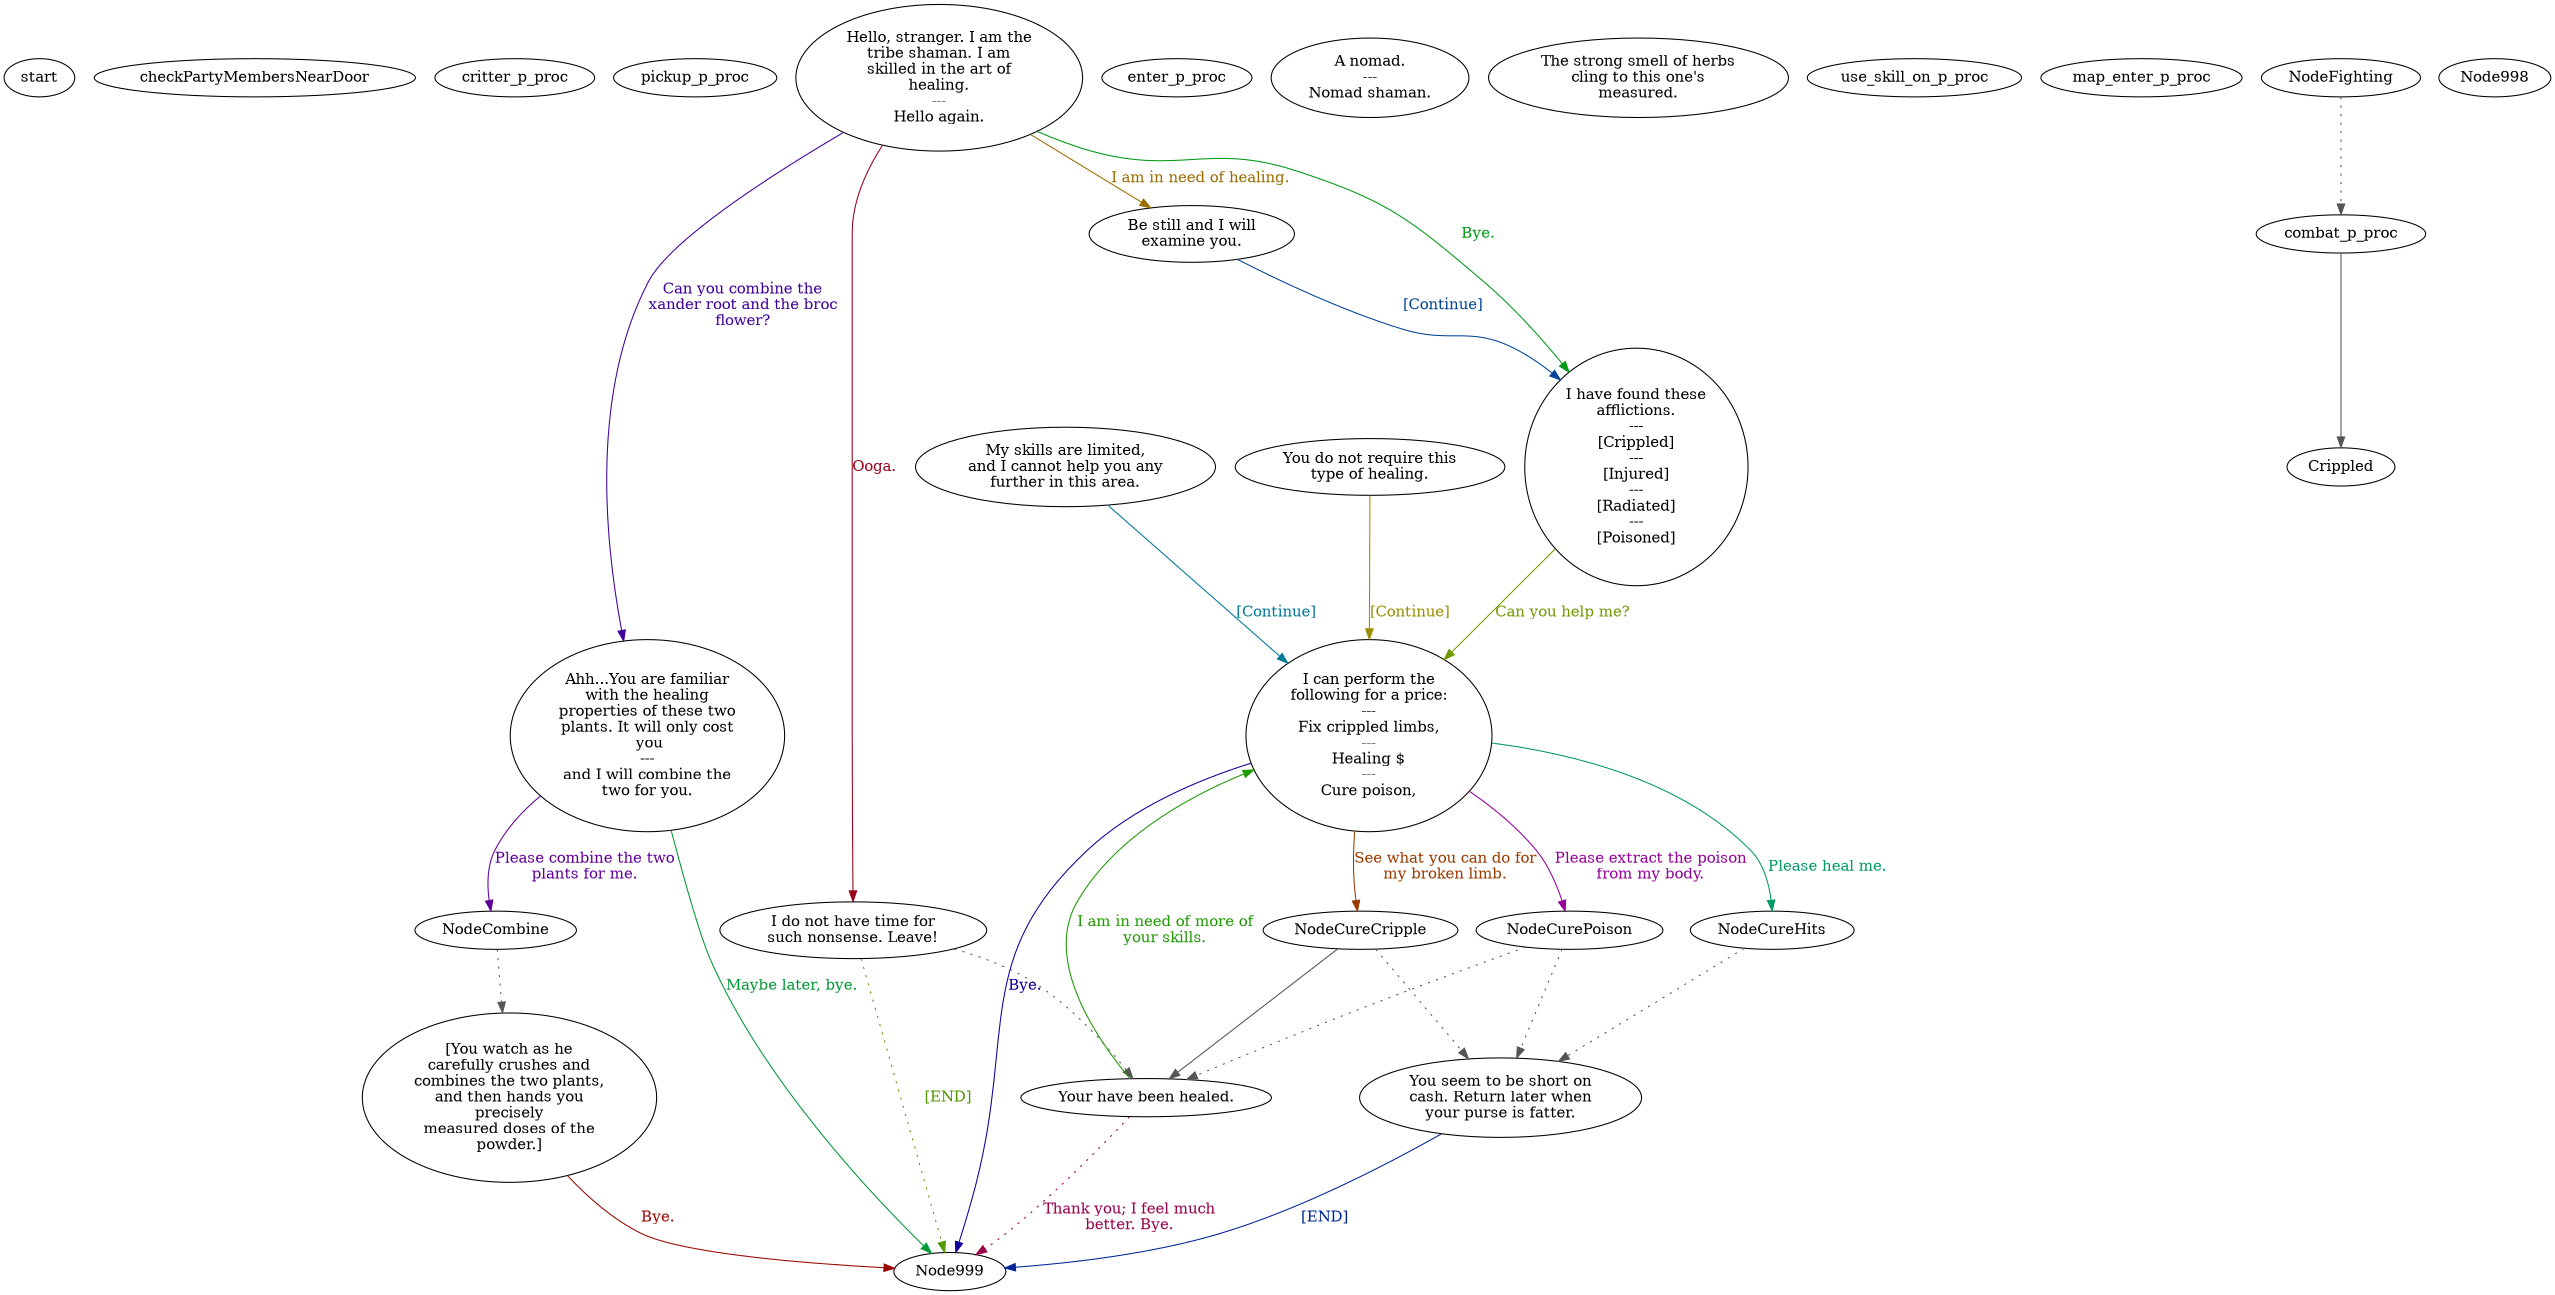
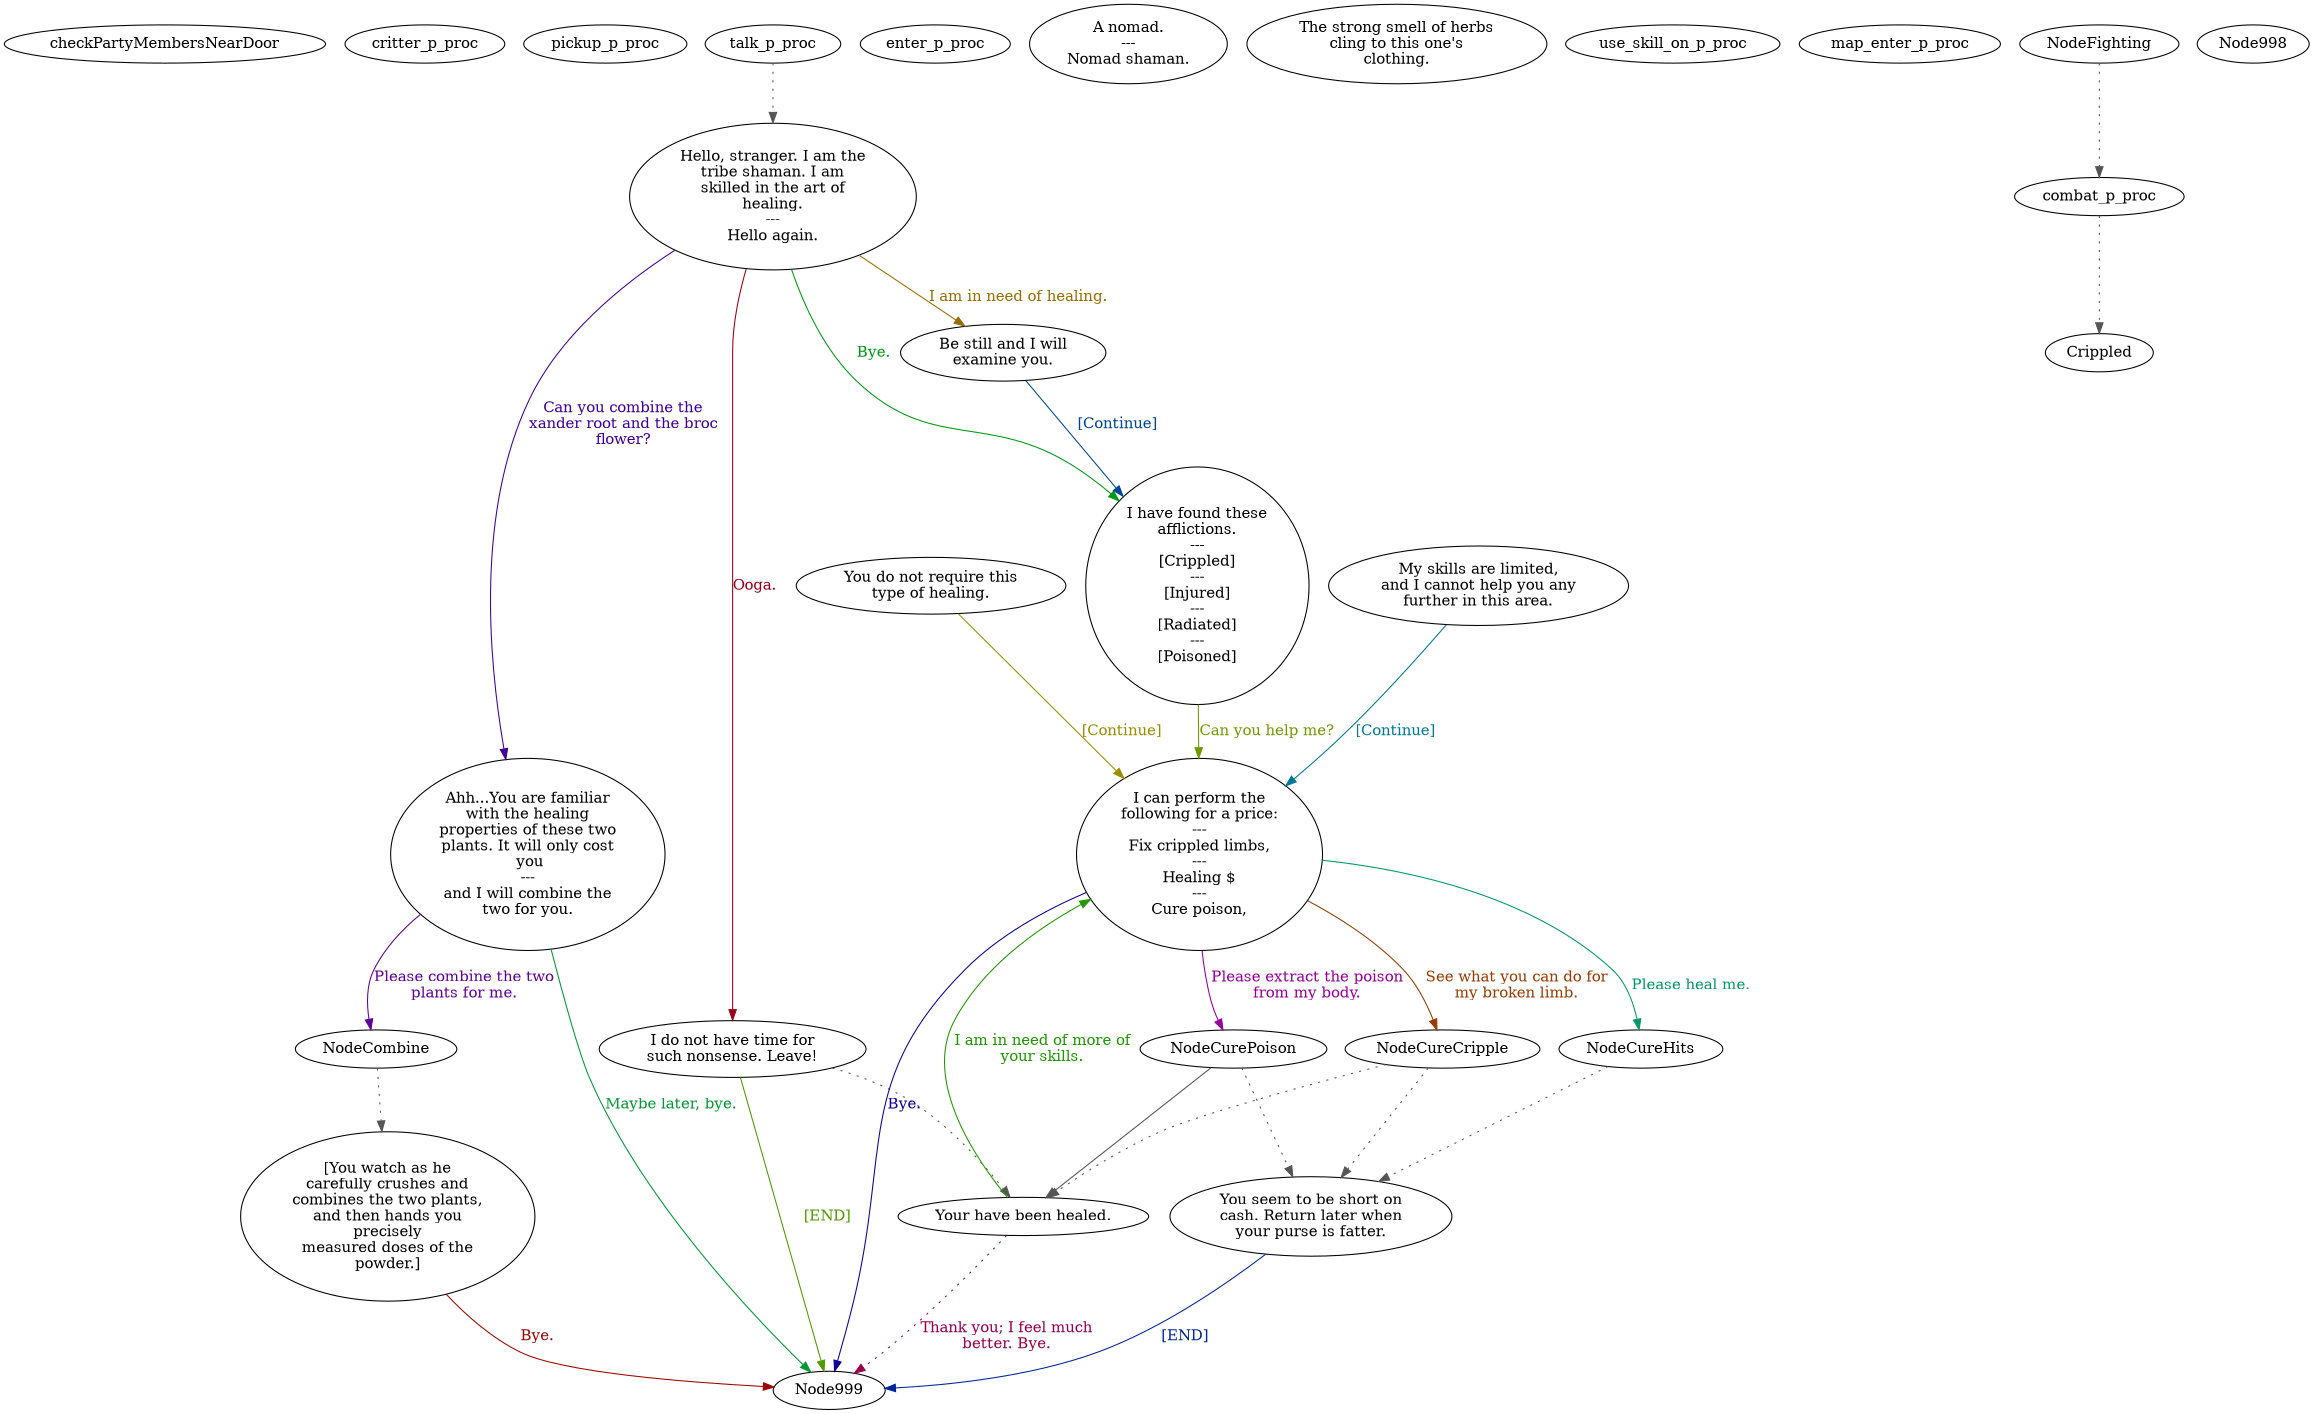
node "talk_p_proc": added
node "start": removed
node "The strong smell of herbs cling to this one's measured.": label "The strong smell of herbs cling to this one's measured." -> "The strong smell of herbs cling to this one's clothing."
edge "combat_p_proc" -> "Crippled": style solid -> dotted
edge "NodeCurePoison" -> "Your have been healed.": style dotted -> solid
edge "NodeCureCripple" -> "Your have been healed.": style solid -> dotted
edge "I do not have time for such nonsense. Leave!" -> "Node999": style dotted -> solid
